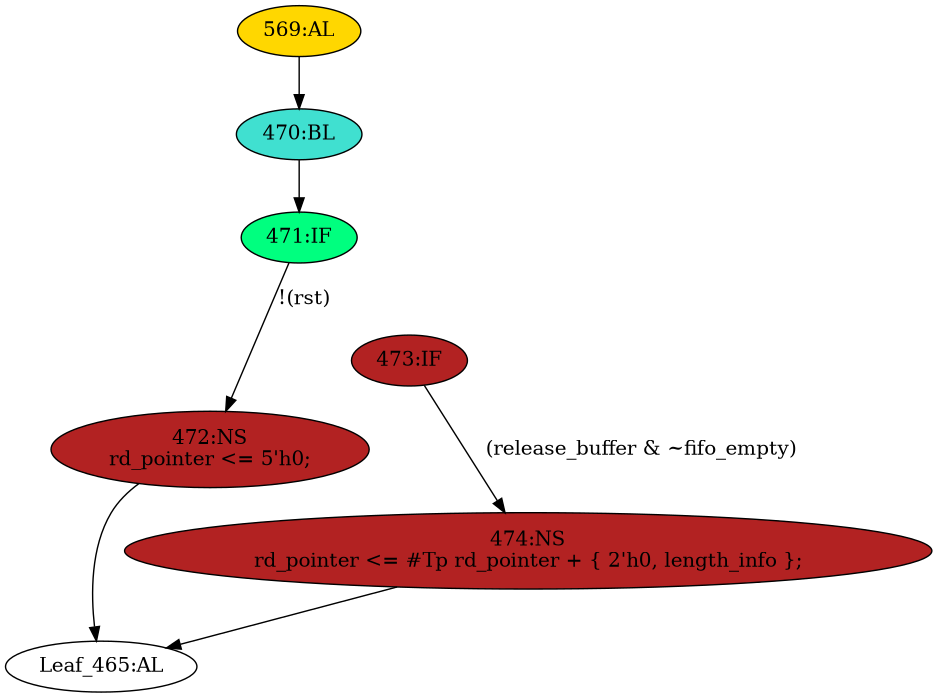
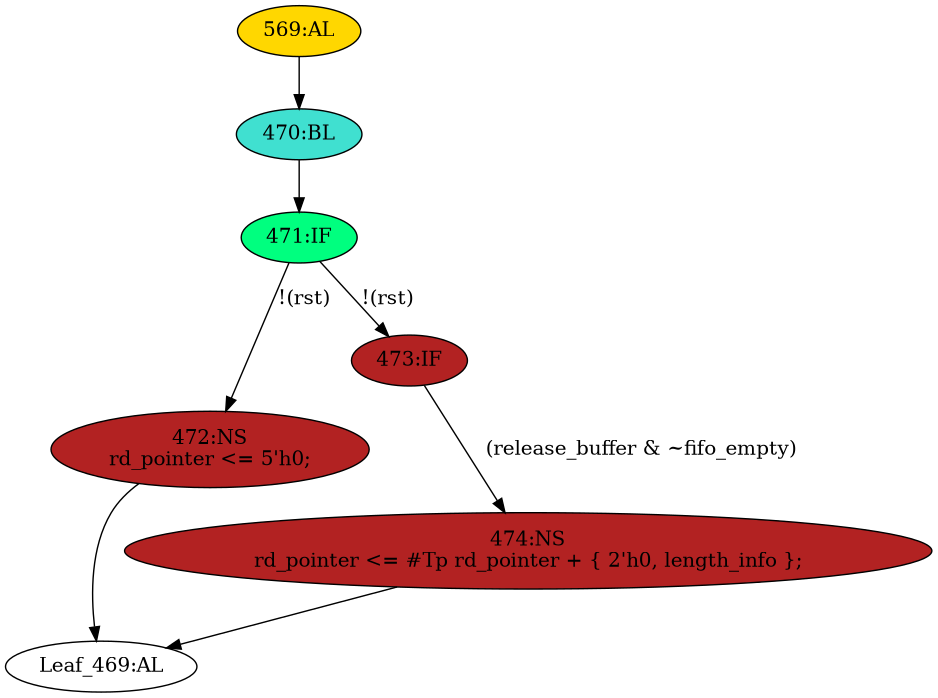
edge "471:IF" -> "473:IF": added, label "!(rst)"
node "Leaf_465:AL": label "Leaf_465:AL" -> "Leaf_469:AL"
